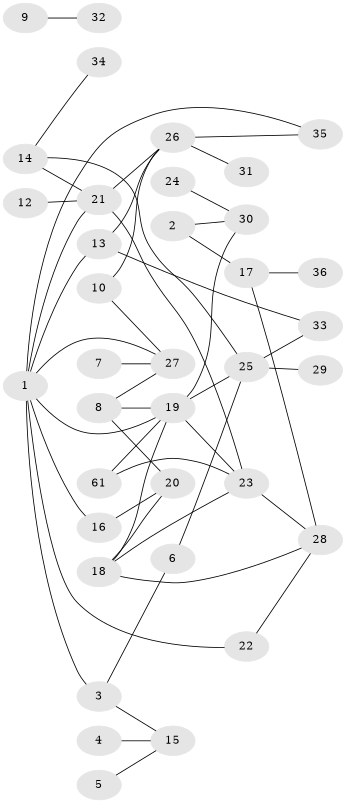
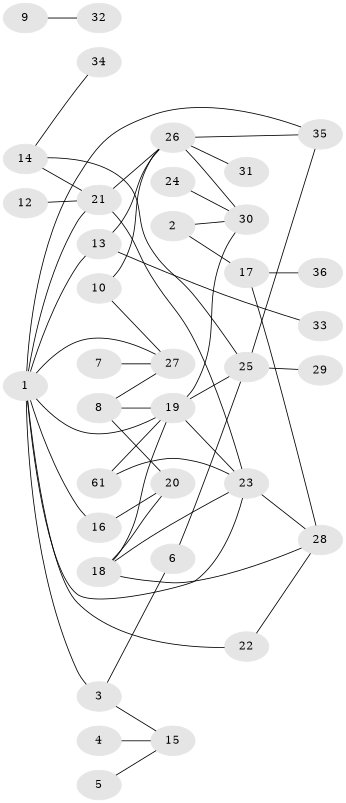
edge "26" -- "30": added
edge "33" -- "25": now "35" -- "25"
edge "1" -- "23": added
